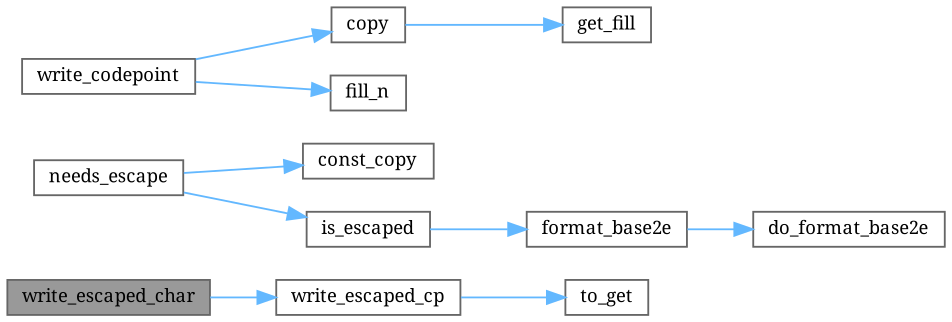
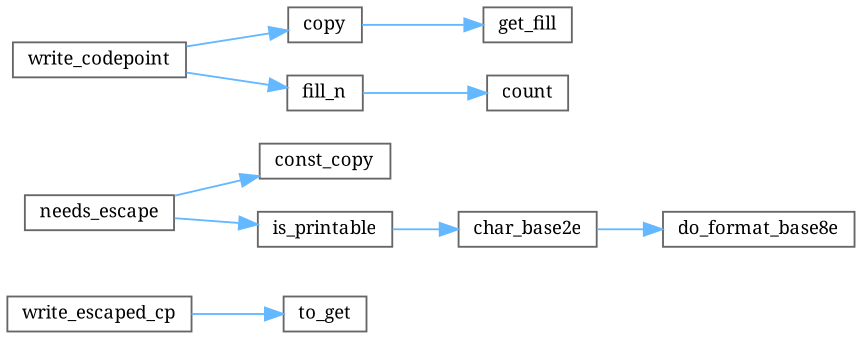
node "count": added
node "is_escaped": label "is_escaped" -> "is_printable"
node "format_base2e": label "format_base2e" -> "char_base2e"
node "do_format_base2e": label "do_format_base2e" -> "do_format_base8e"
node "write_escaped_char": removed
